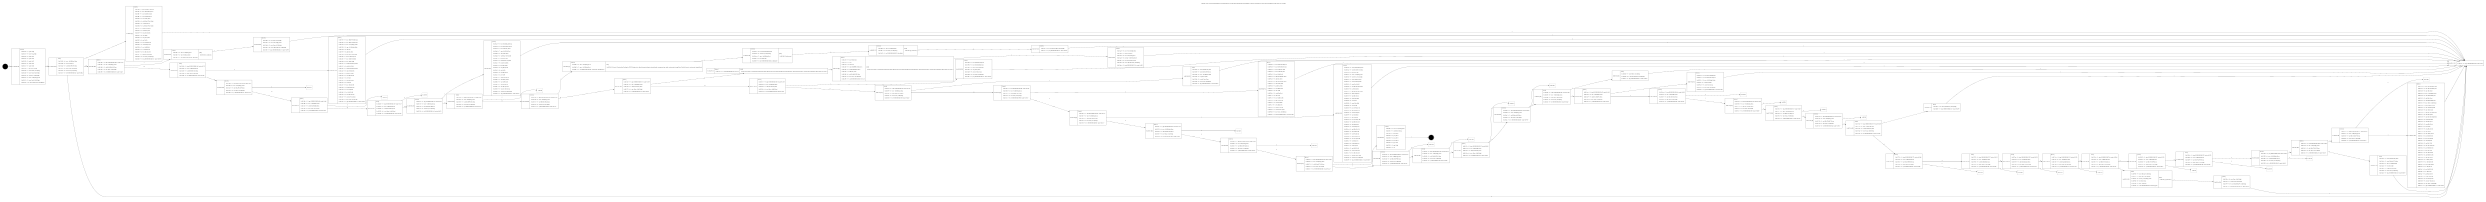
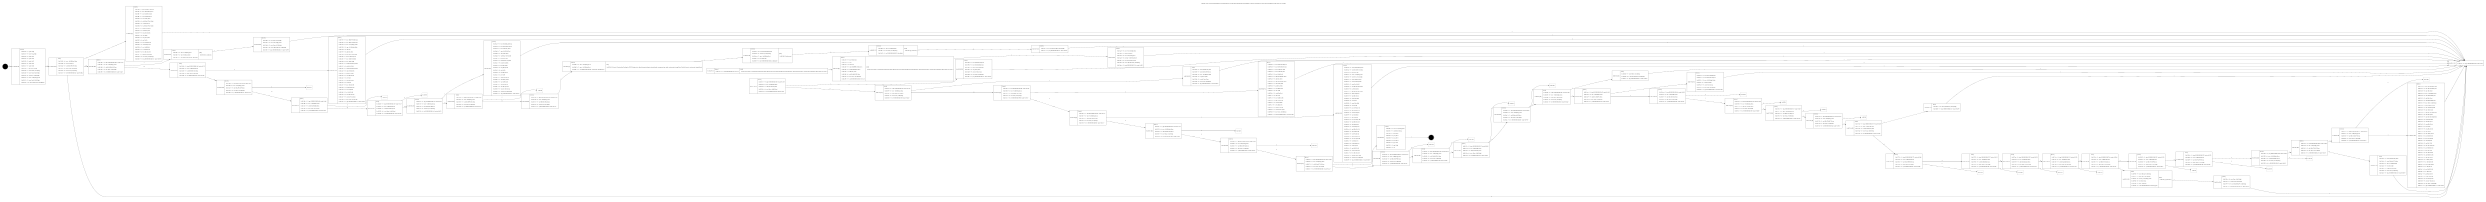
node "0x401562 [28]": removed
